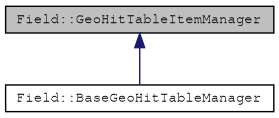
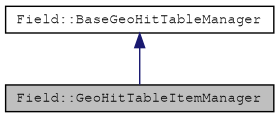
edge "Field::BaseGeoHitTableManager" -> "Field::GeoHitTableItemManager": reversed
